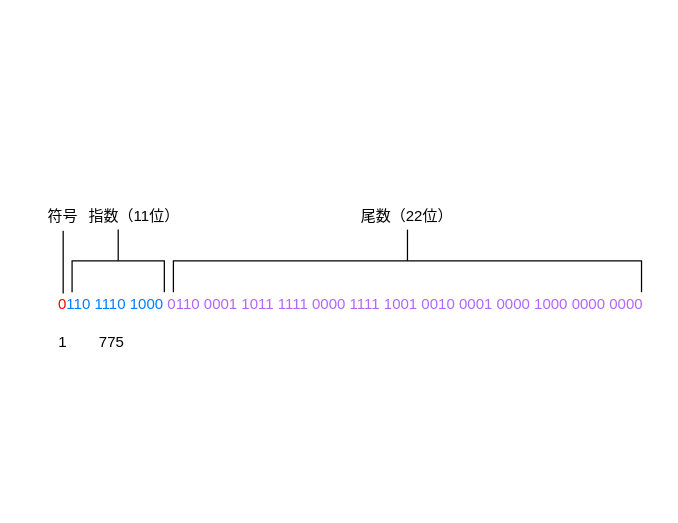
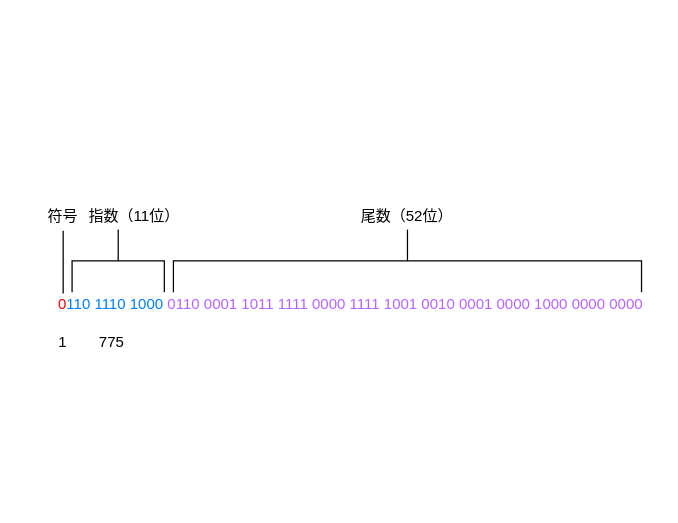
node "尾数（22位）": label "尾数（22位）" -> "尾数（52位）"
